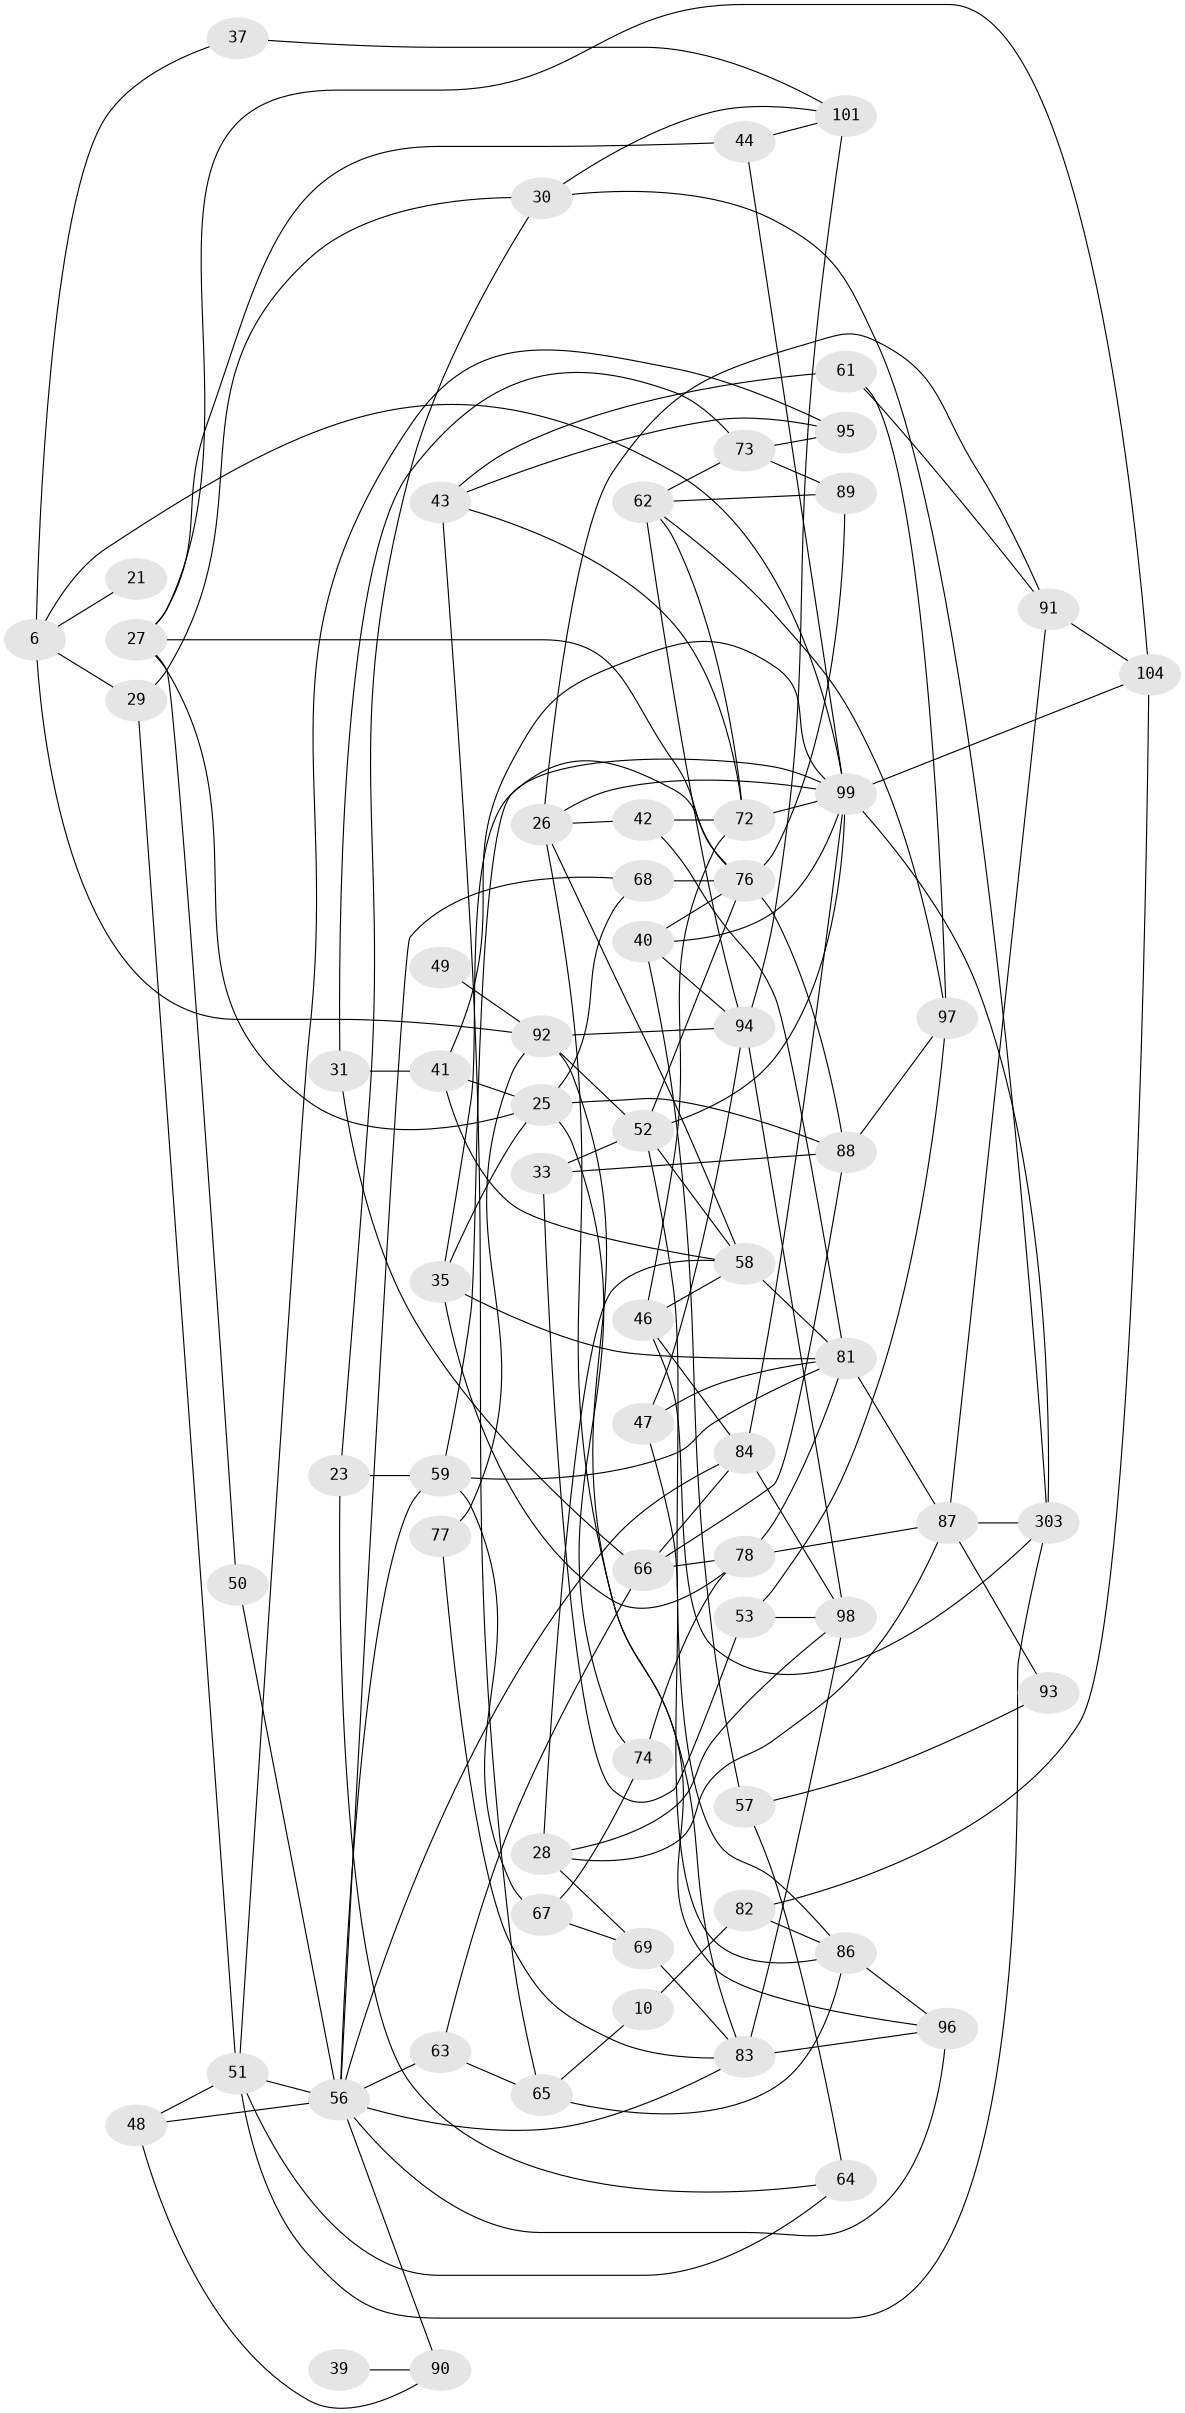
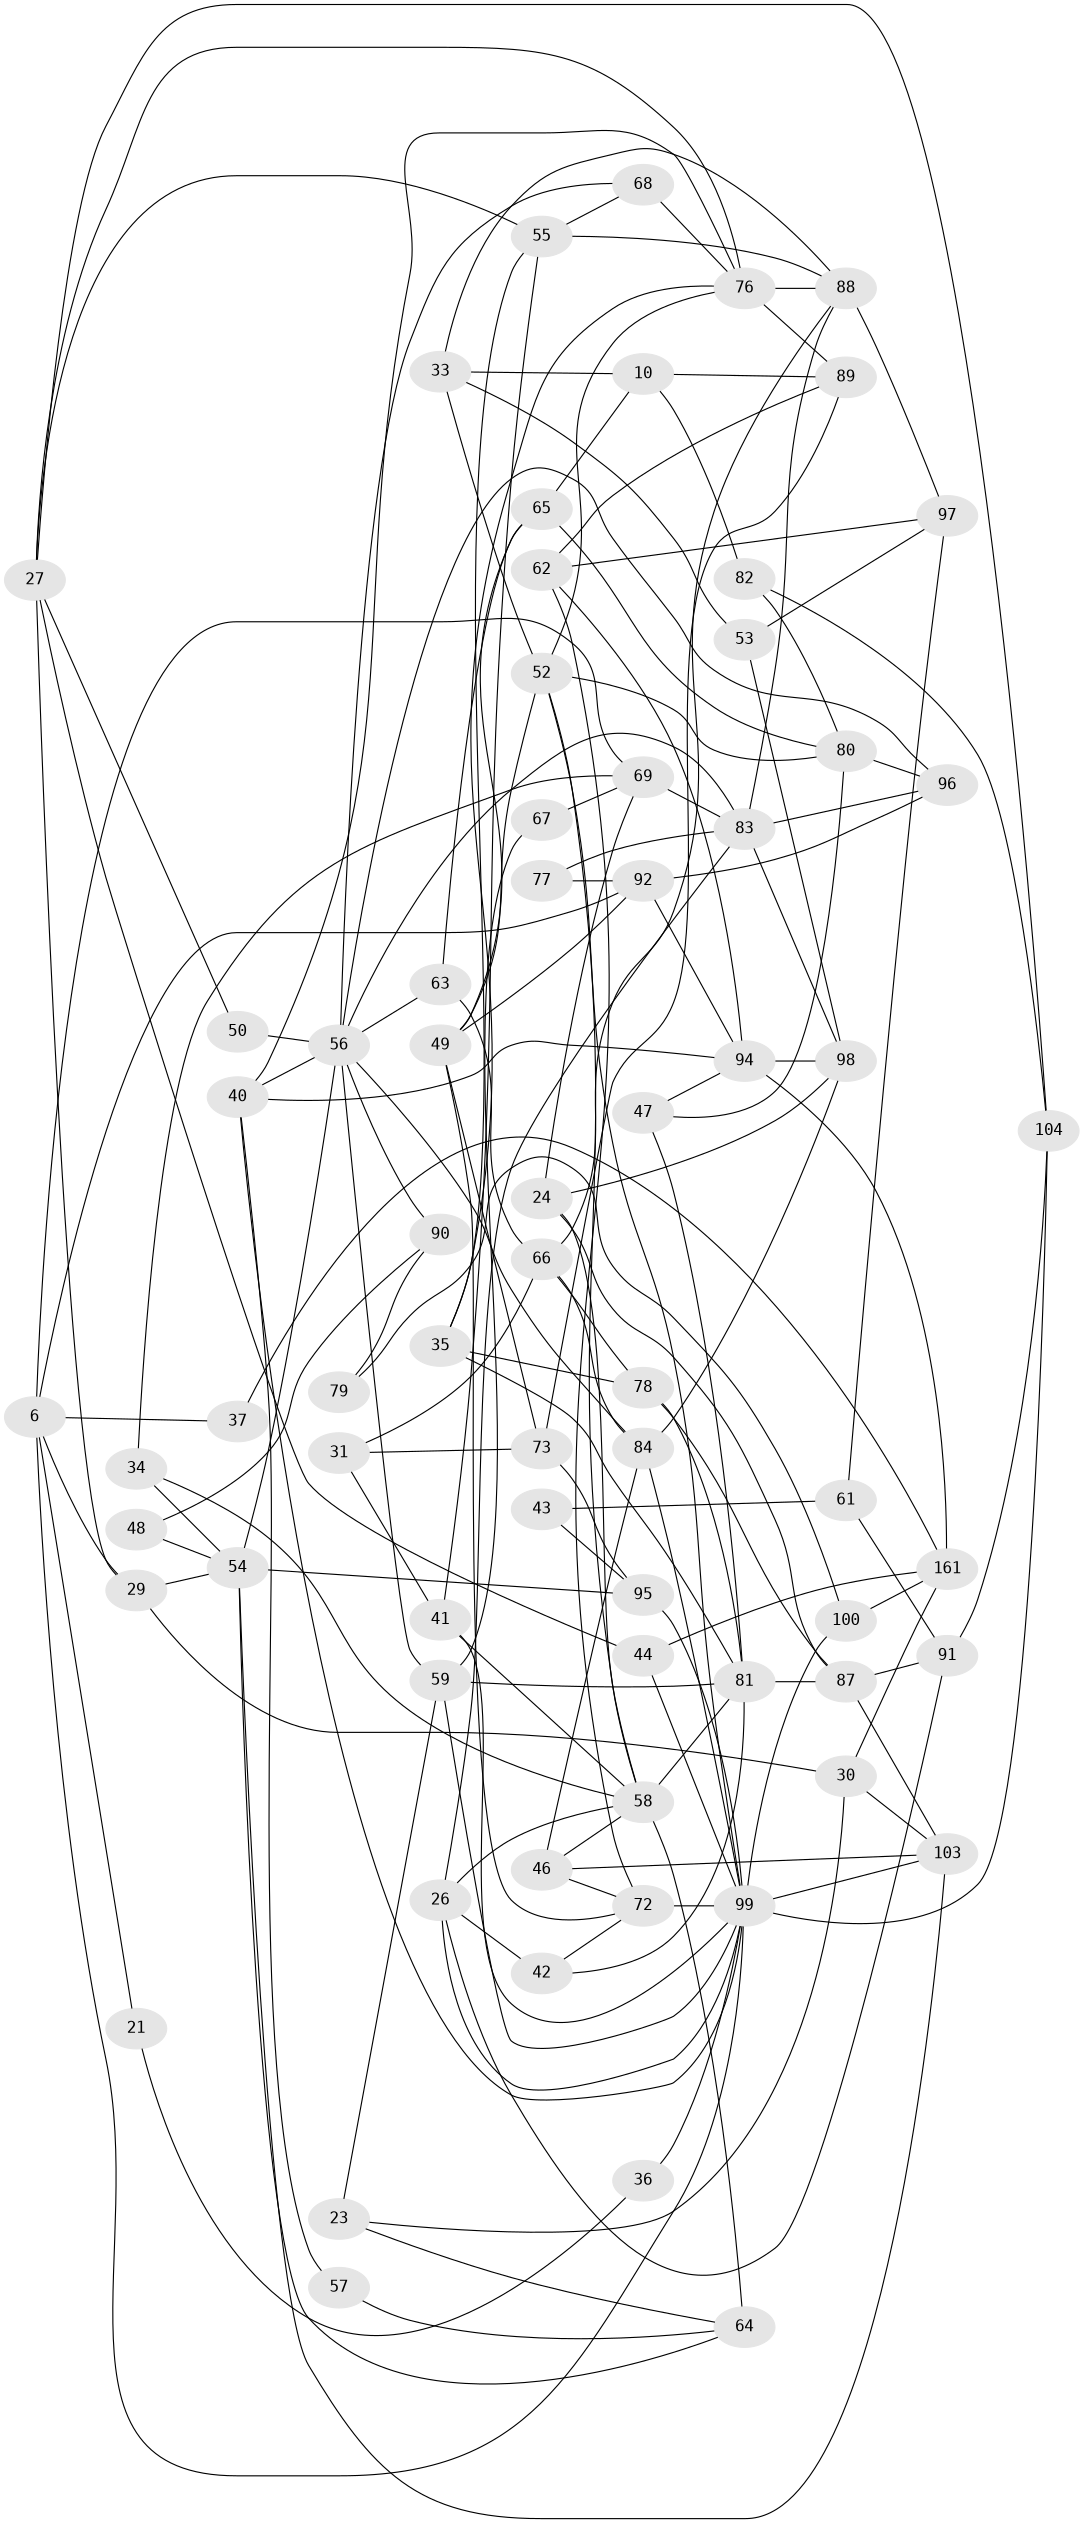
node "101": label "101" -> "161"
edge "33" -- "10": added
edge "10" -- "89": added
edge "73" -- "62": now "73" -- "49"
edge "88" -- "83": added
edge "43" -- "72": now "49" -- "72"
edge "69" -- "6": added
edge "27" -- "29": added
edge "92" -- "52": now "49" -- "52"
node "25": label "25" -> "55"
edge "43" -- "65": now "49" -- "65"
node "34": added
node "303": label "303" -> "103"
node "100": added
node "93": removed
edge "95" -- "99": added
node "74": removed
node "28": label "28" -> "24"
node "86": label "86" -> "80"
edge "58" -- "64": added
node "51": label "51" -> "54"
edge "56" -- "48": now "56" -- "40"
node "36": added
node "39": label "39" -> "79"
